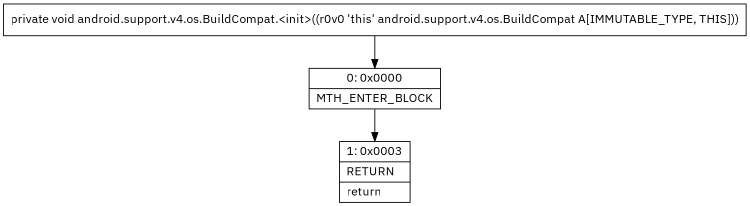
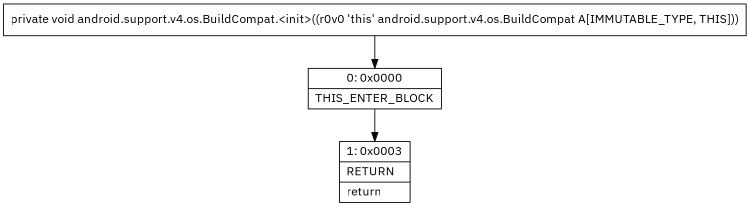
node "0: 0x0000": text "MTH_ENTER_BLOCK" -> "THIS_ENTER_BLOCK"
